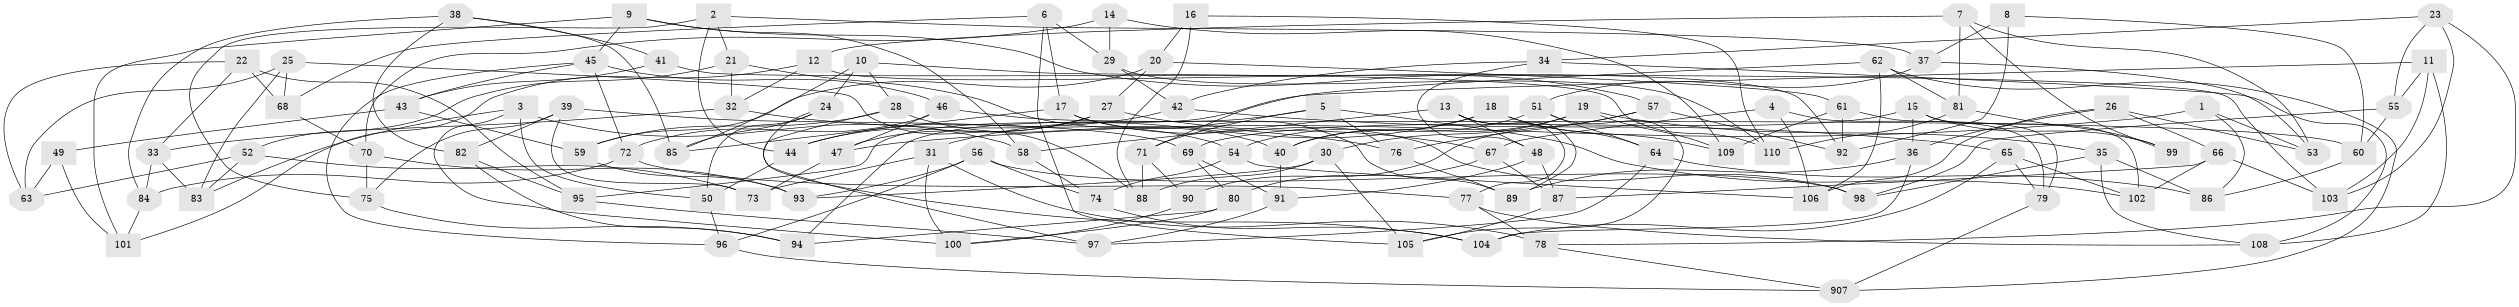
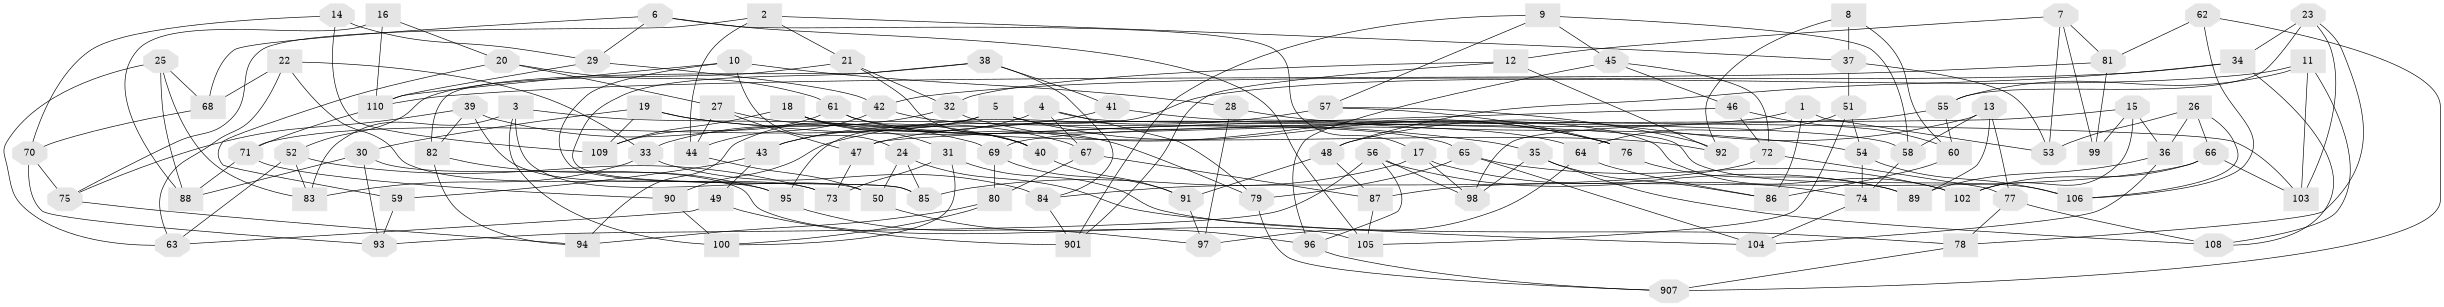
edge "45" -- "43": now "4" -- "43"
edge "62" -- "71": now "110" -- "71"
edge "28" -- "59": removed
node "101": label "101" -> "901"
